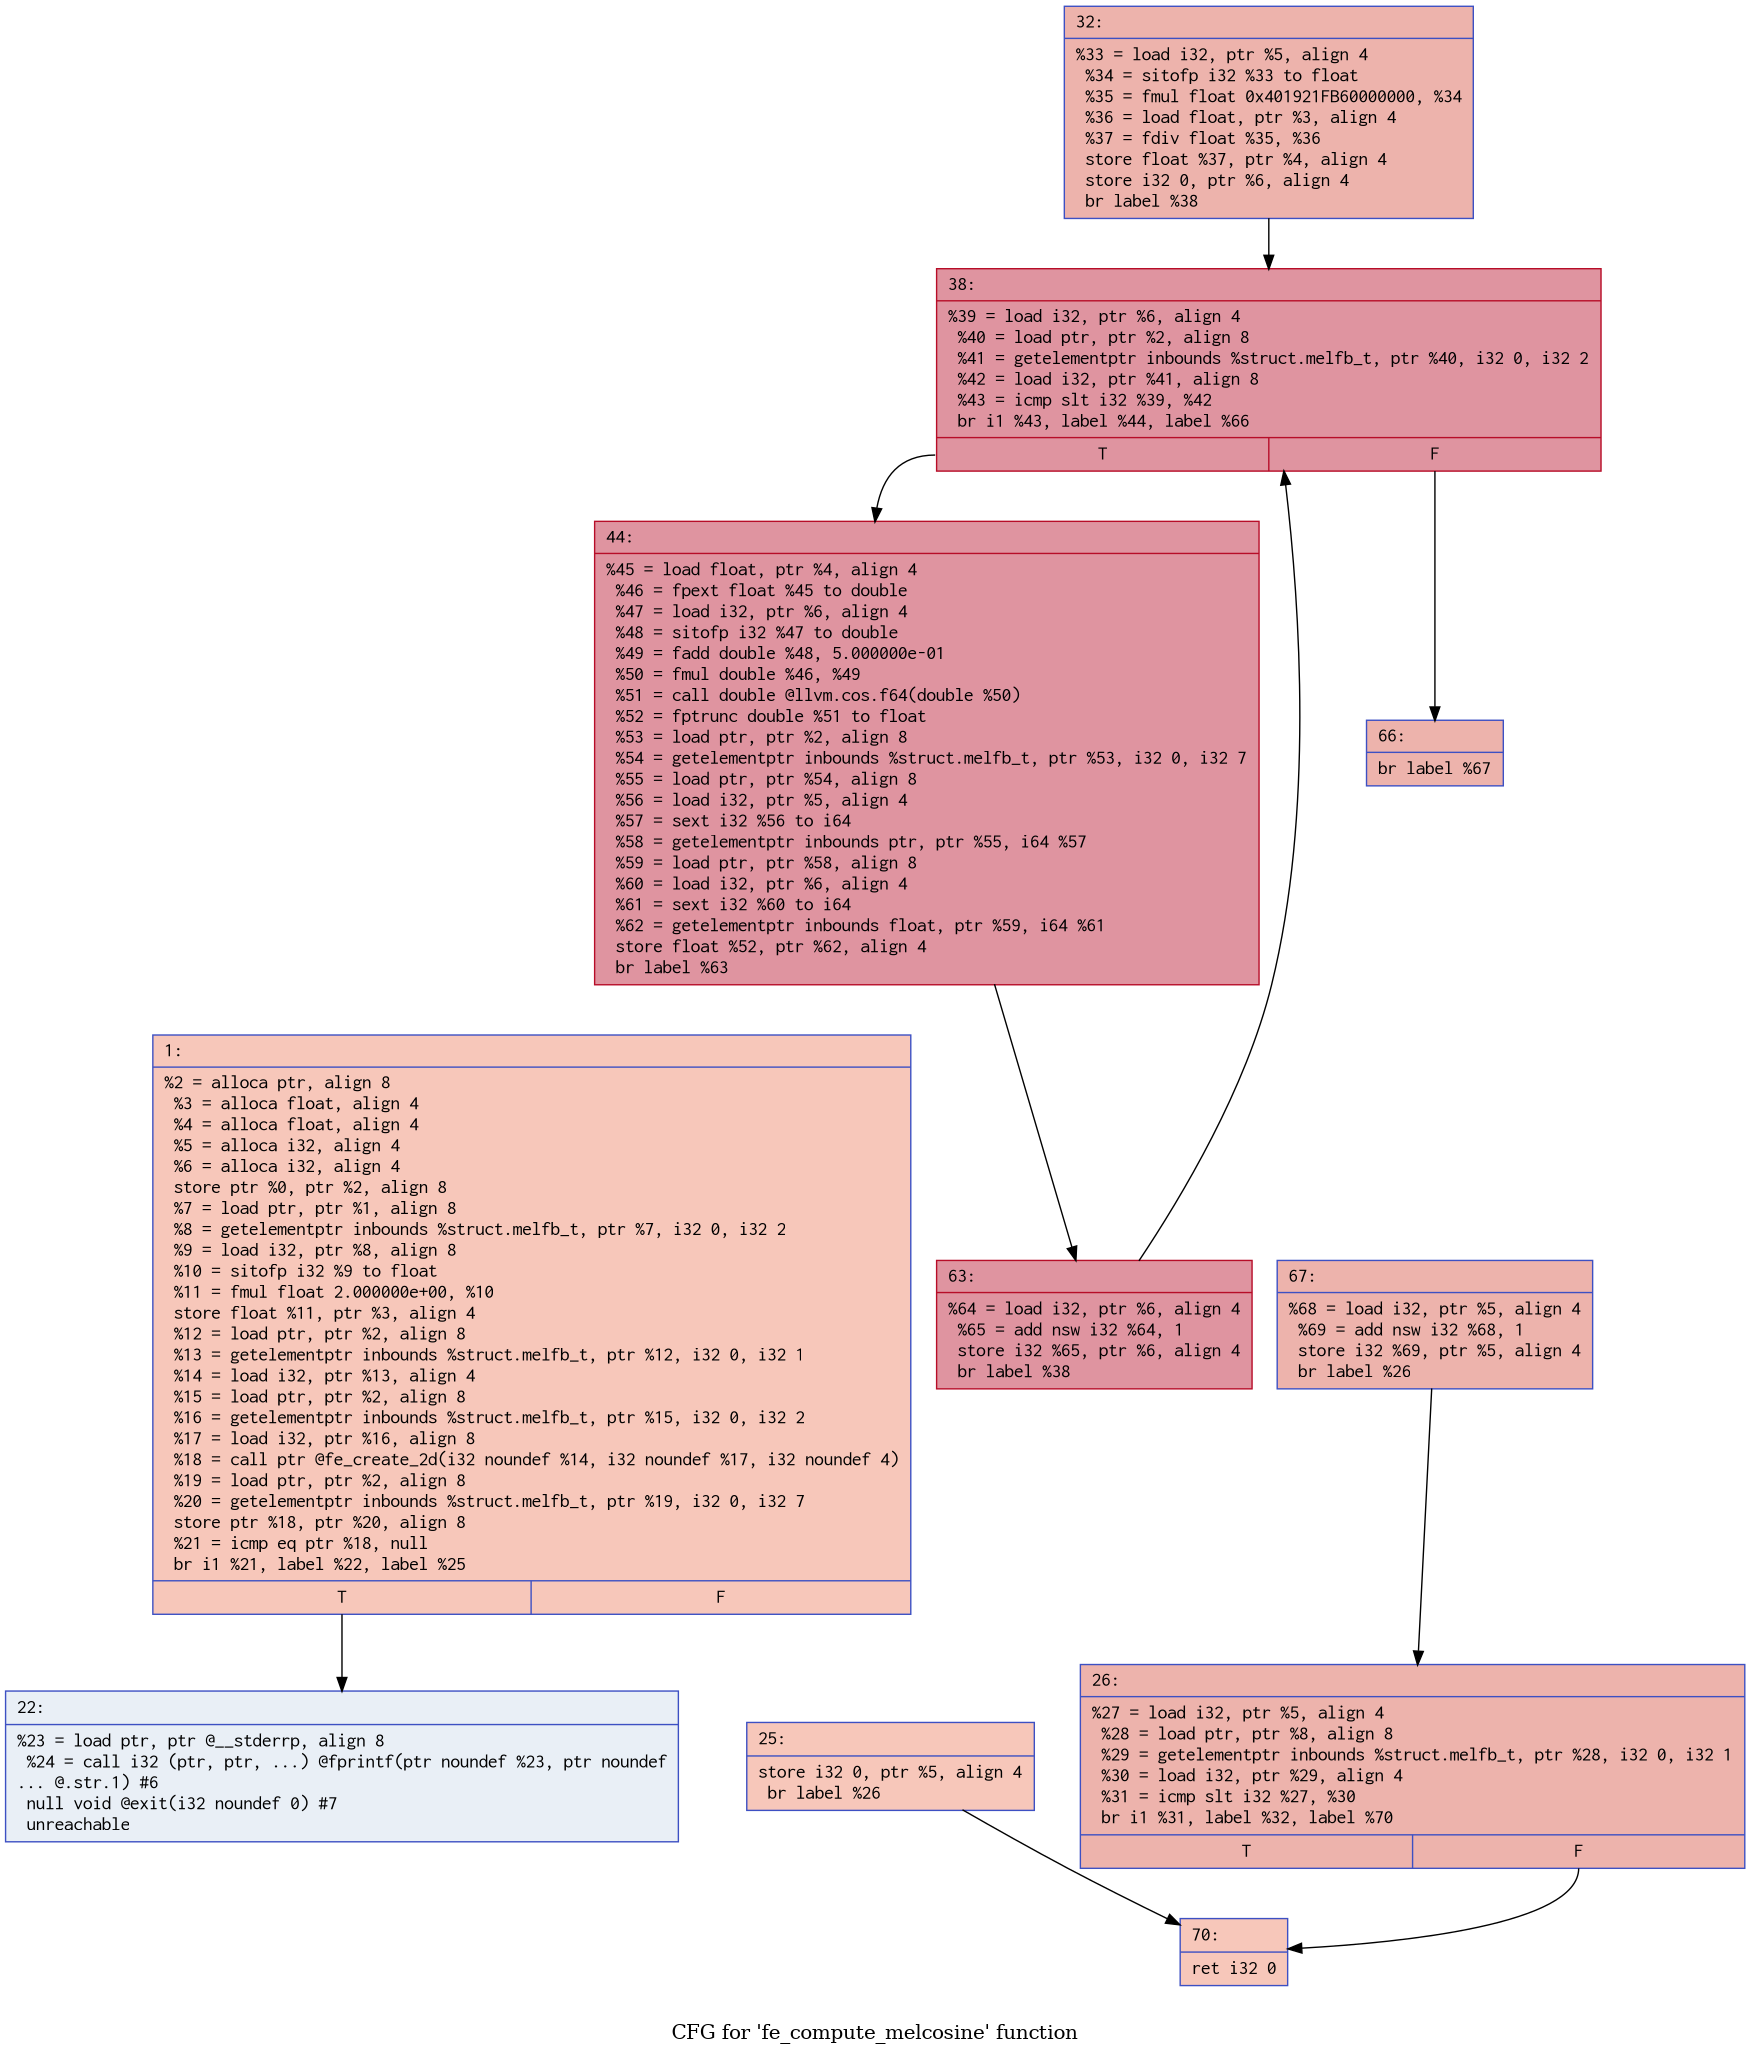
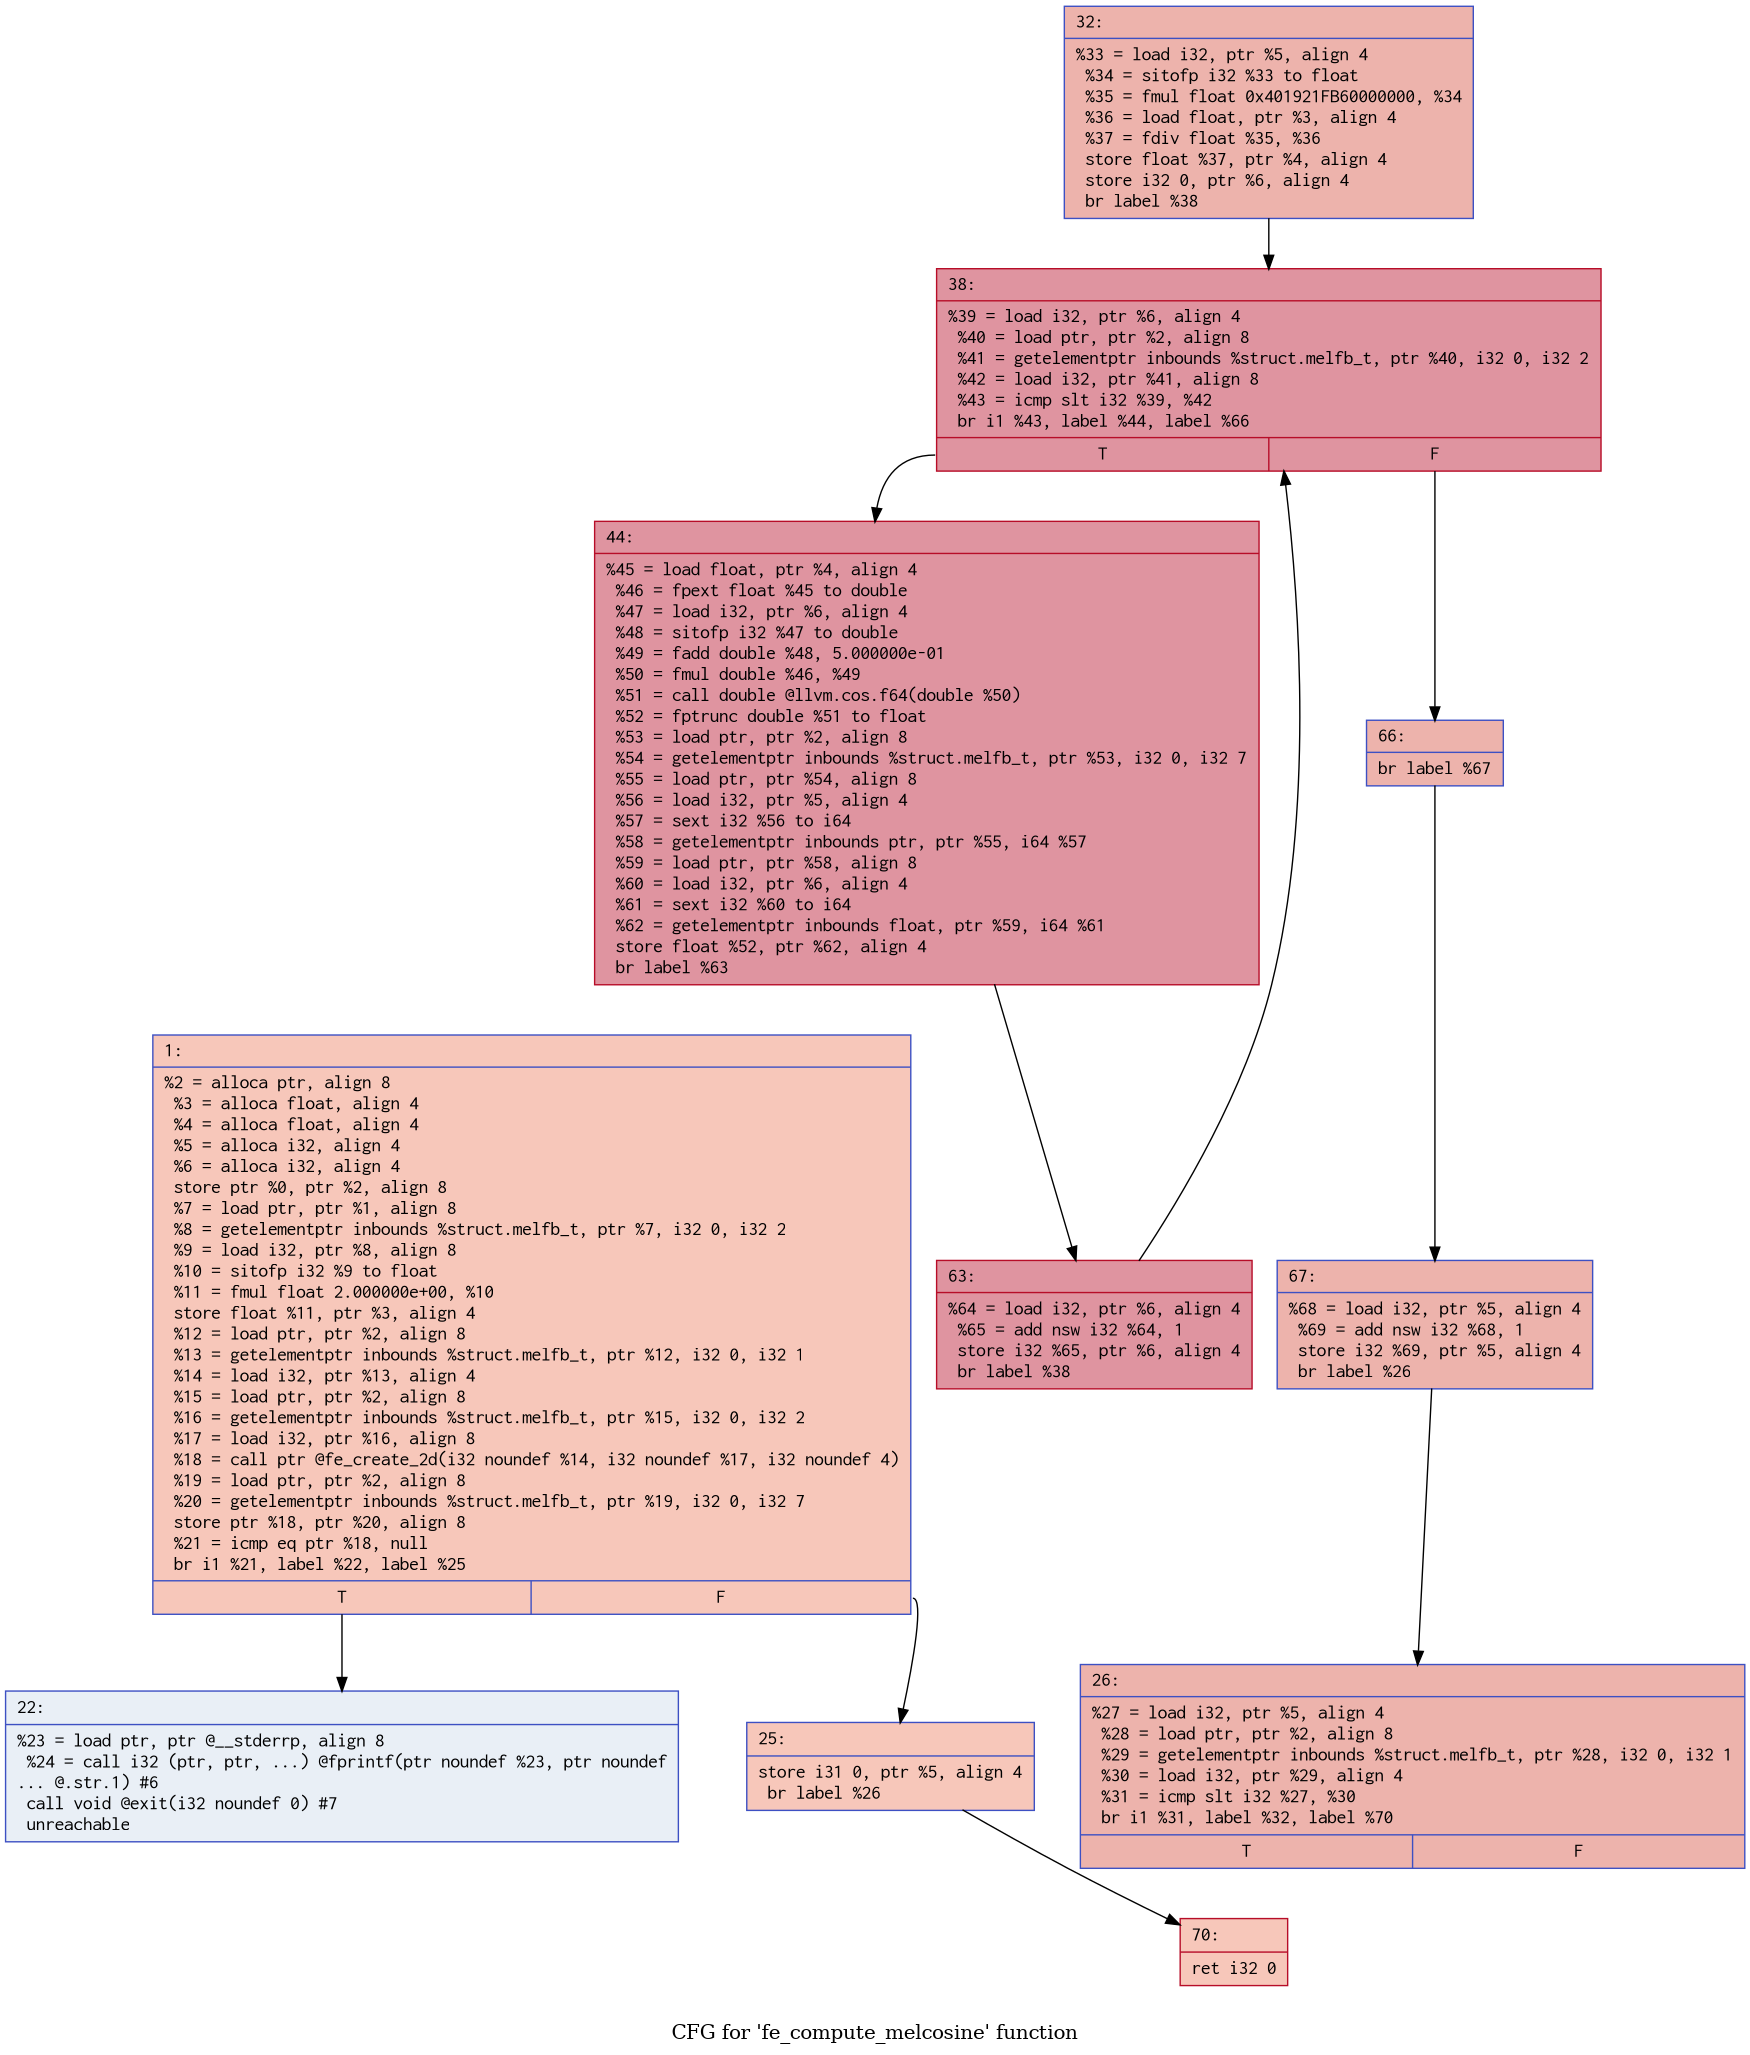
edge "66:" -> "67:": added
edge "1:" -> "25:": added
node "26:": text "%28 = load ptr, ptr %8, align 8" -> "%28 = load ptr, ptr %2, align 8"
node "25:": text "store i32 0, ptr %5, align 4" -> "store i31 0, ptr %5, align 4"
node "22:": text "null void @exit(i32 noundef 0) #7" -> "call void @exit(i32 noundef 0) #7"
edge "26:" -> "70:": removed
node "70:": color #3d50c3ff -> #b70d28ff
